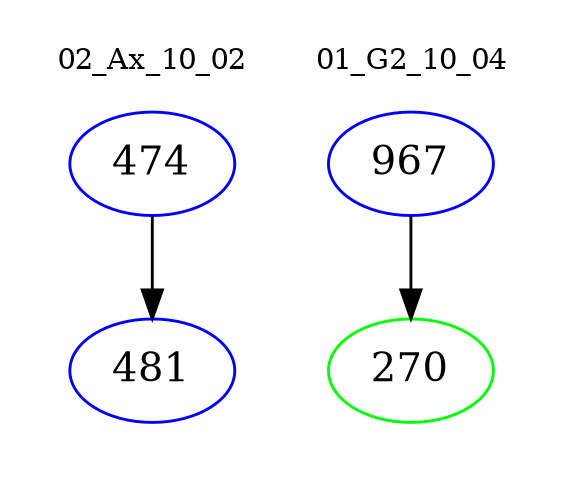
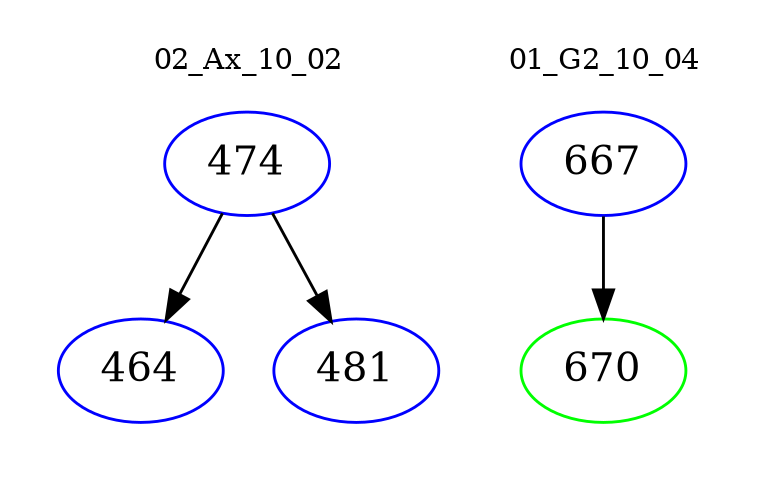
node "967": label "967" -> "667"
node "464": added
node "270": label "270" -> "670"
